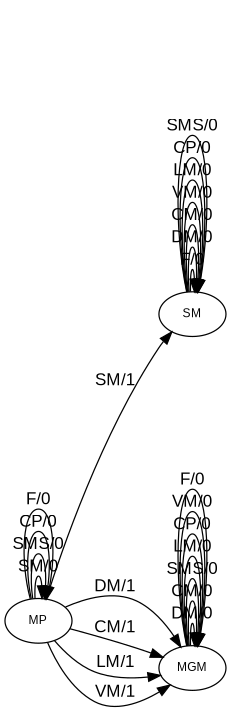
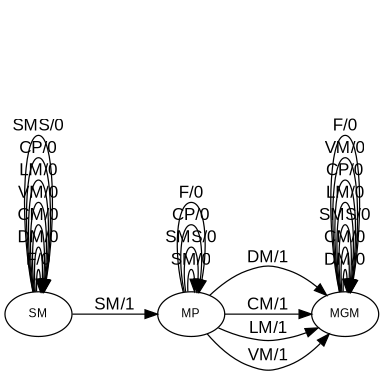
edge "MP" -> "SM": reversed
